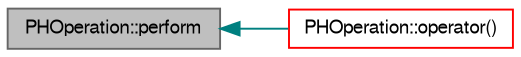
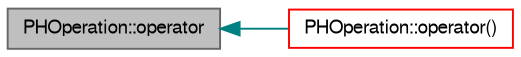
node "PHOperation::perform": label "PHOperation::perform" -> "PHOperation::operator"
